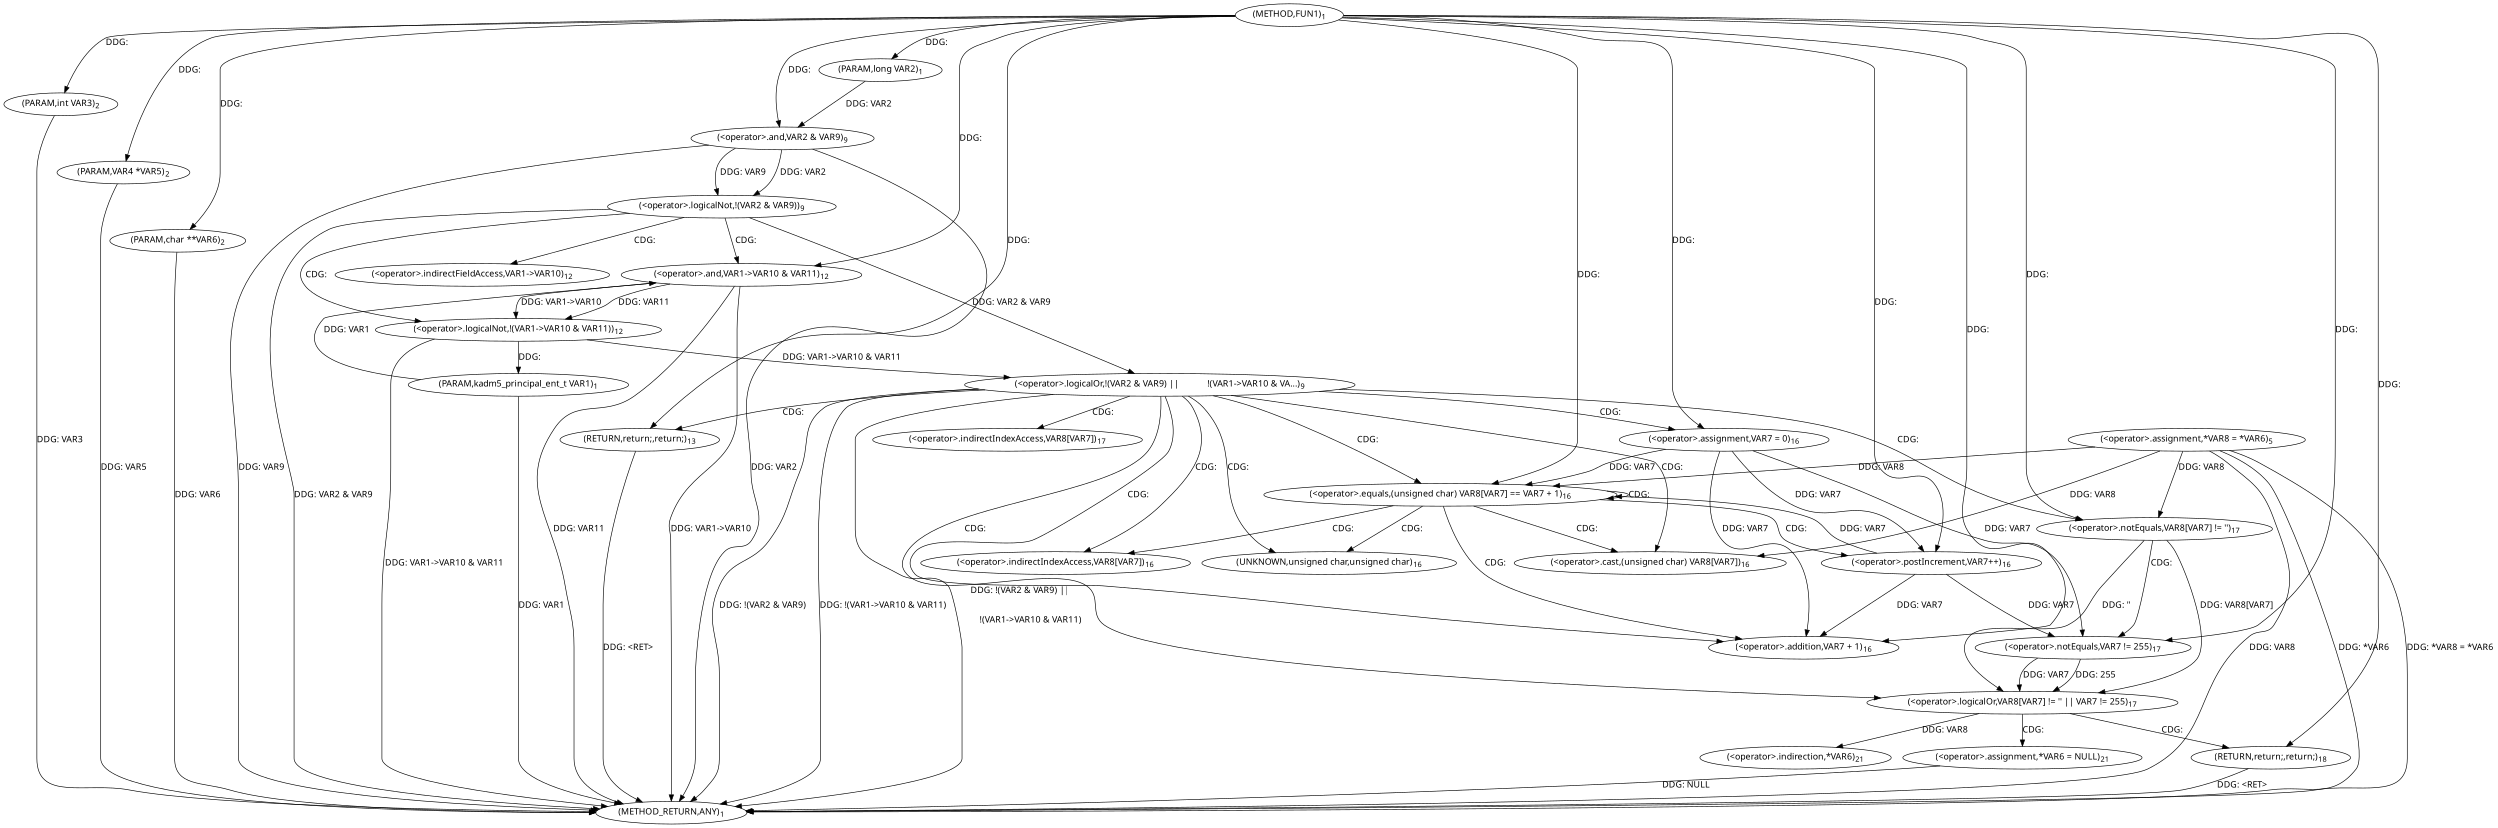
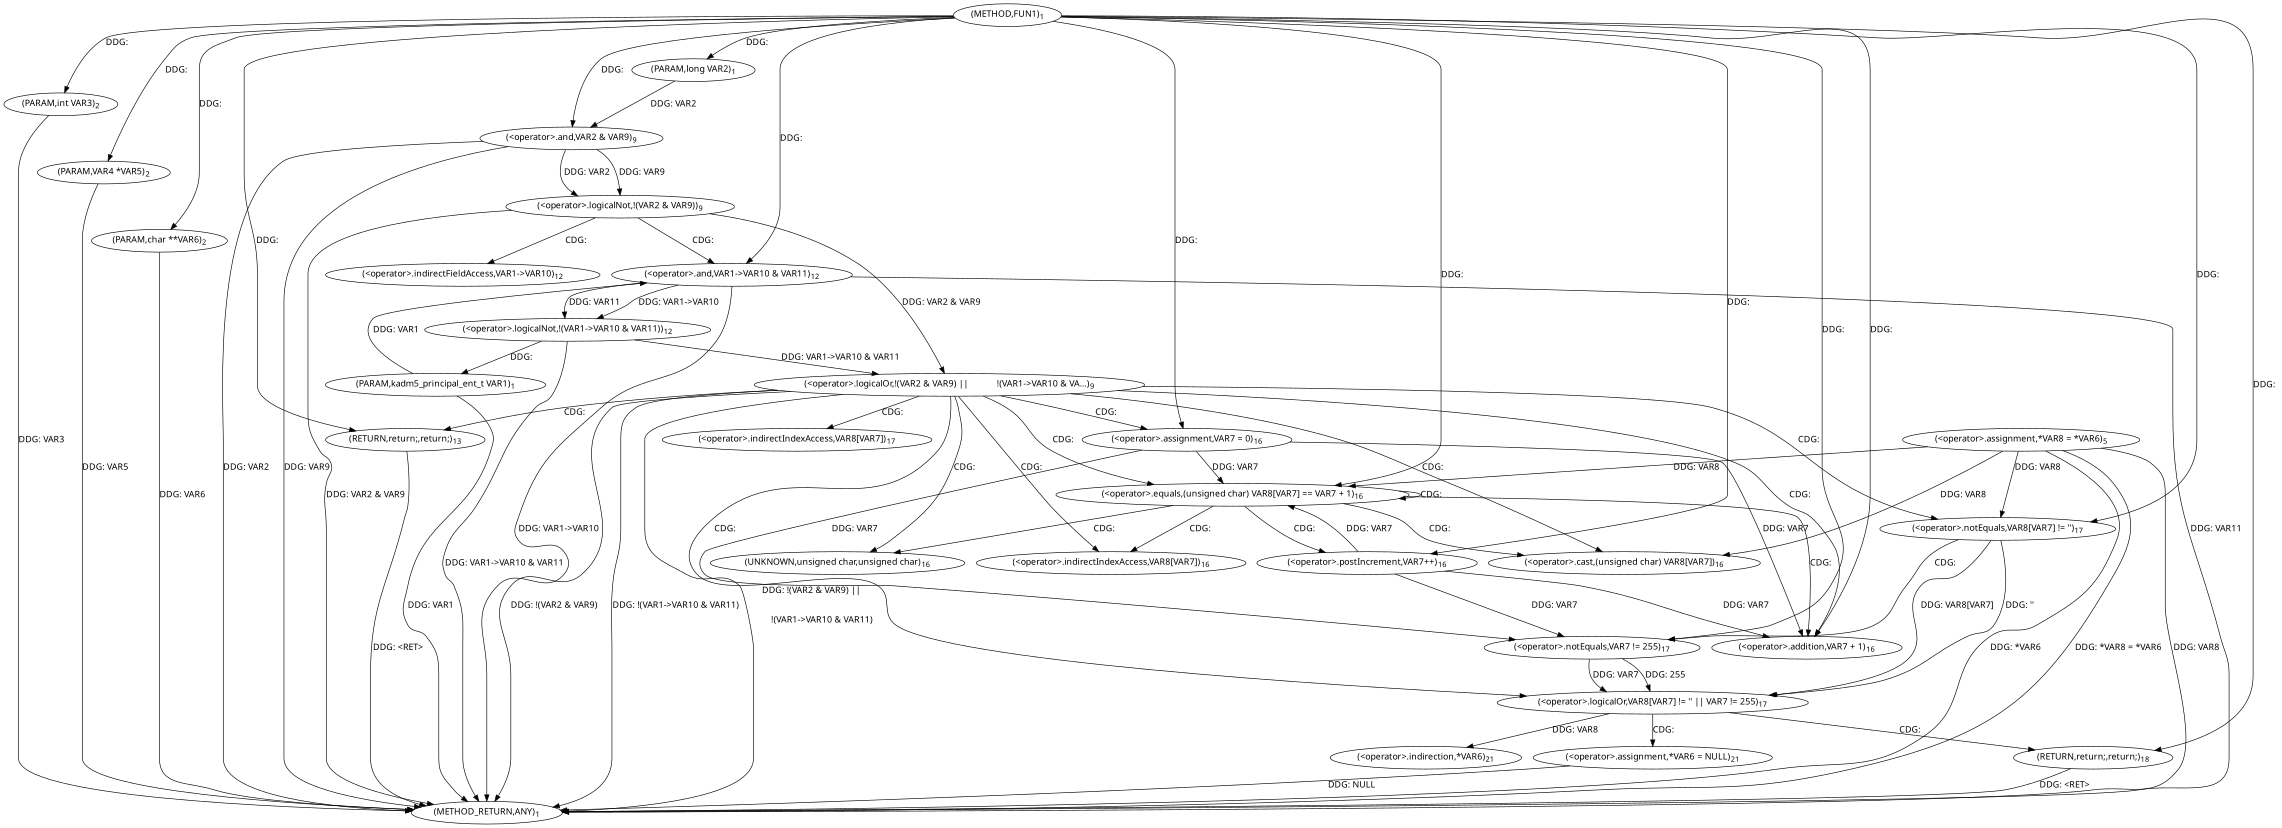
edge "(<operator>.logicalNot,!(VAR2 & VAR9))" -> "(<operator>.logicalNot,!(VAR1->VAR10 & VAR11))": removed, label "CDG:"
edge "(<operator>.assignment,VAR7 = 0)" -> "(<operator>.postIncrement,VAR7++)": removed, label "DDG: VAR7"
